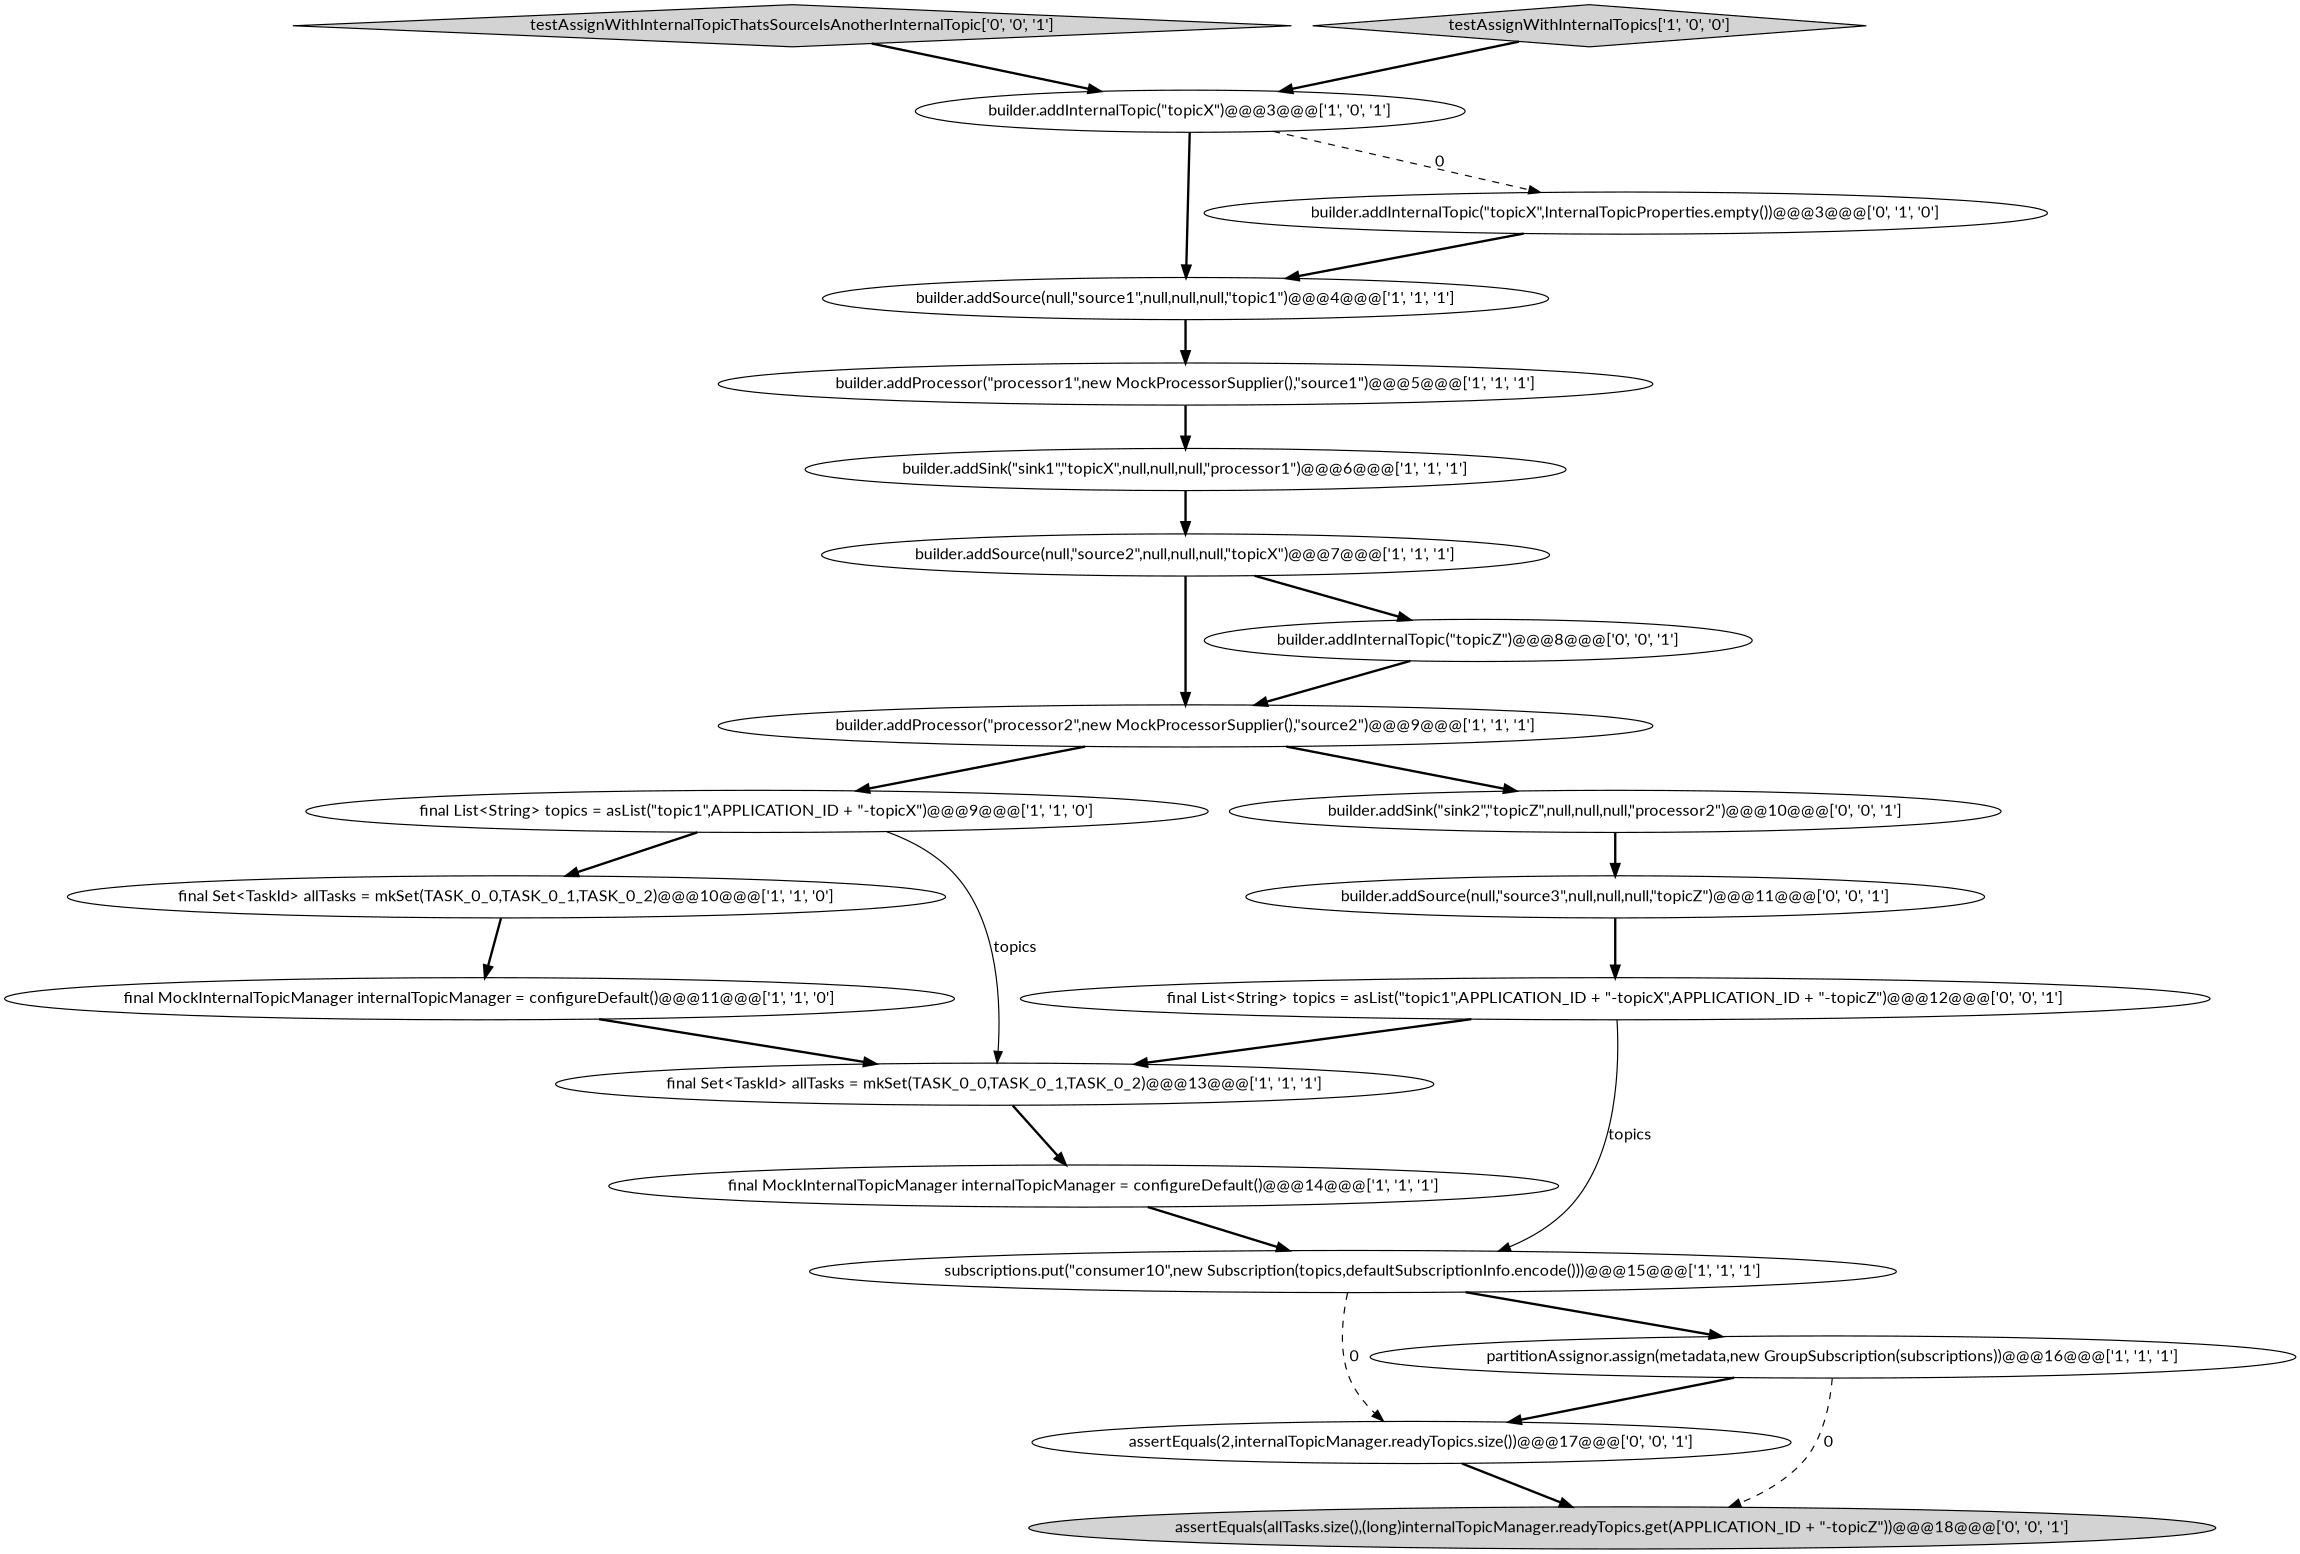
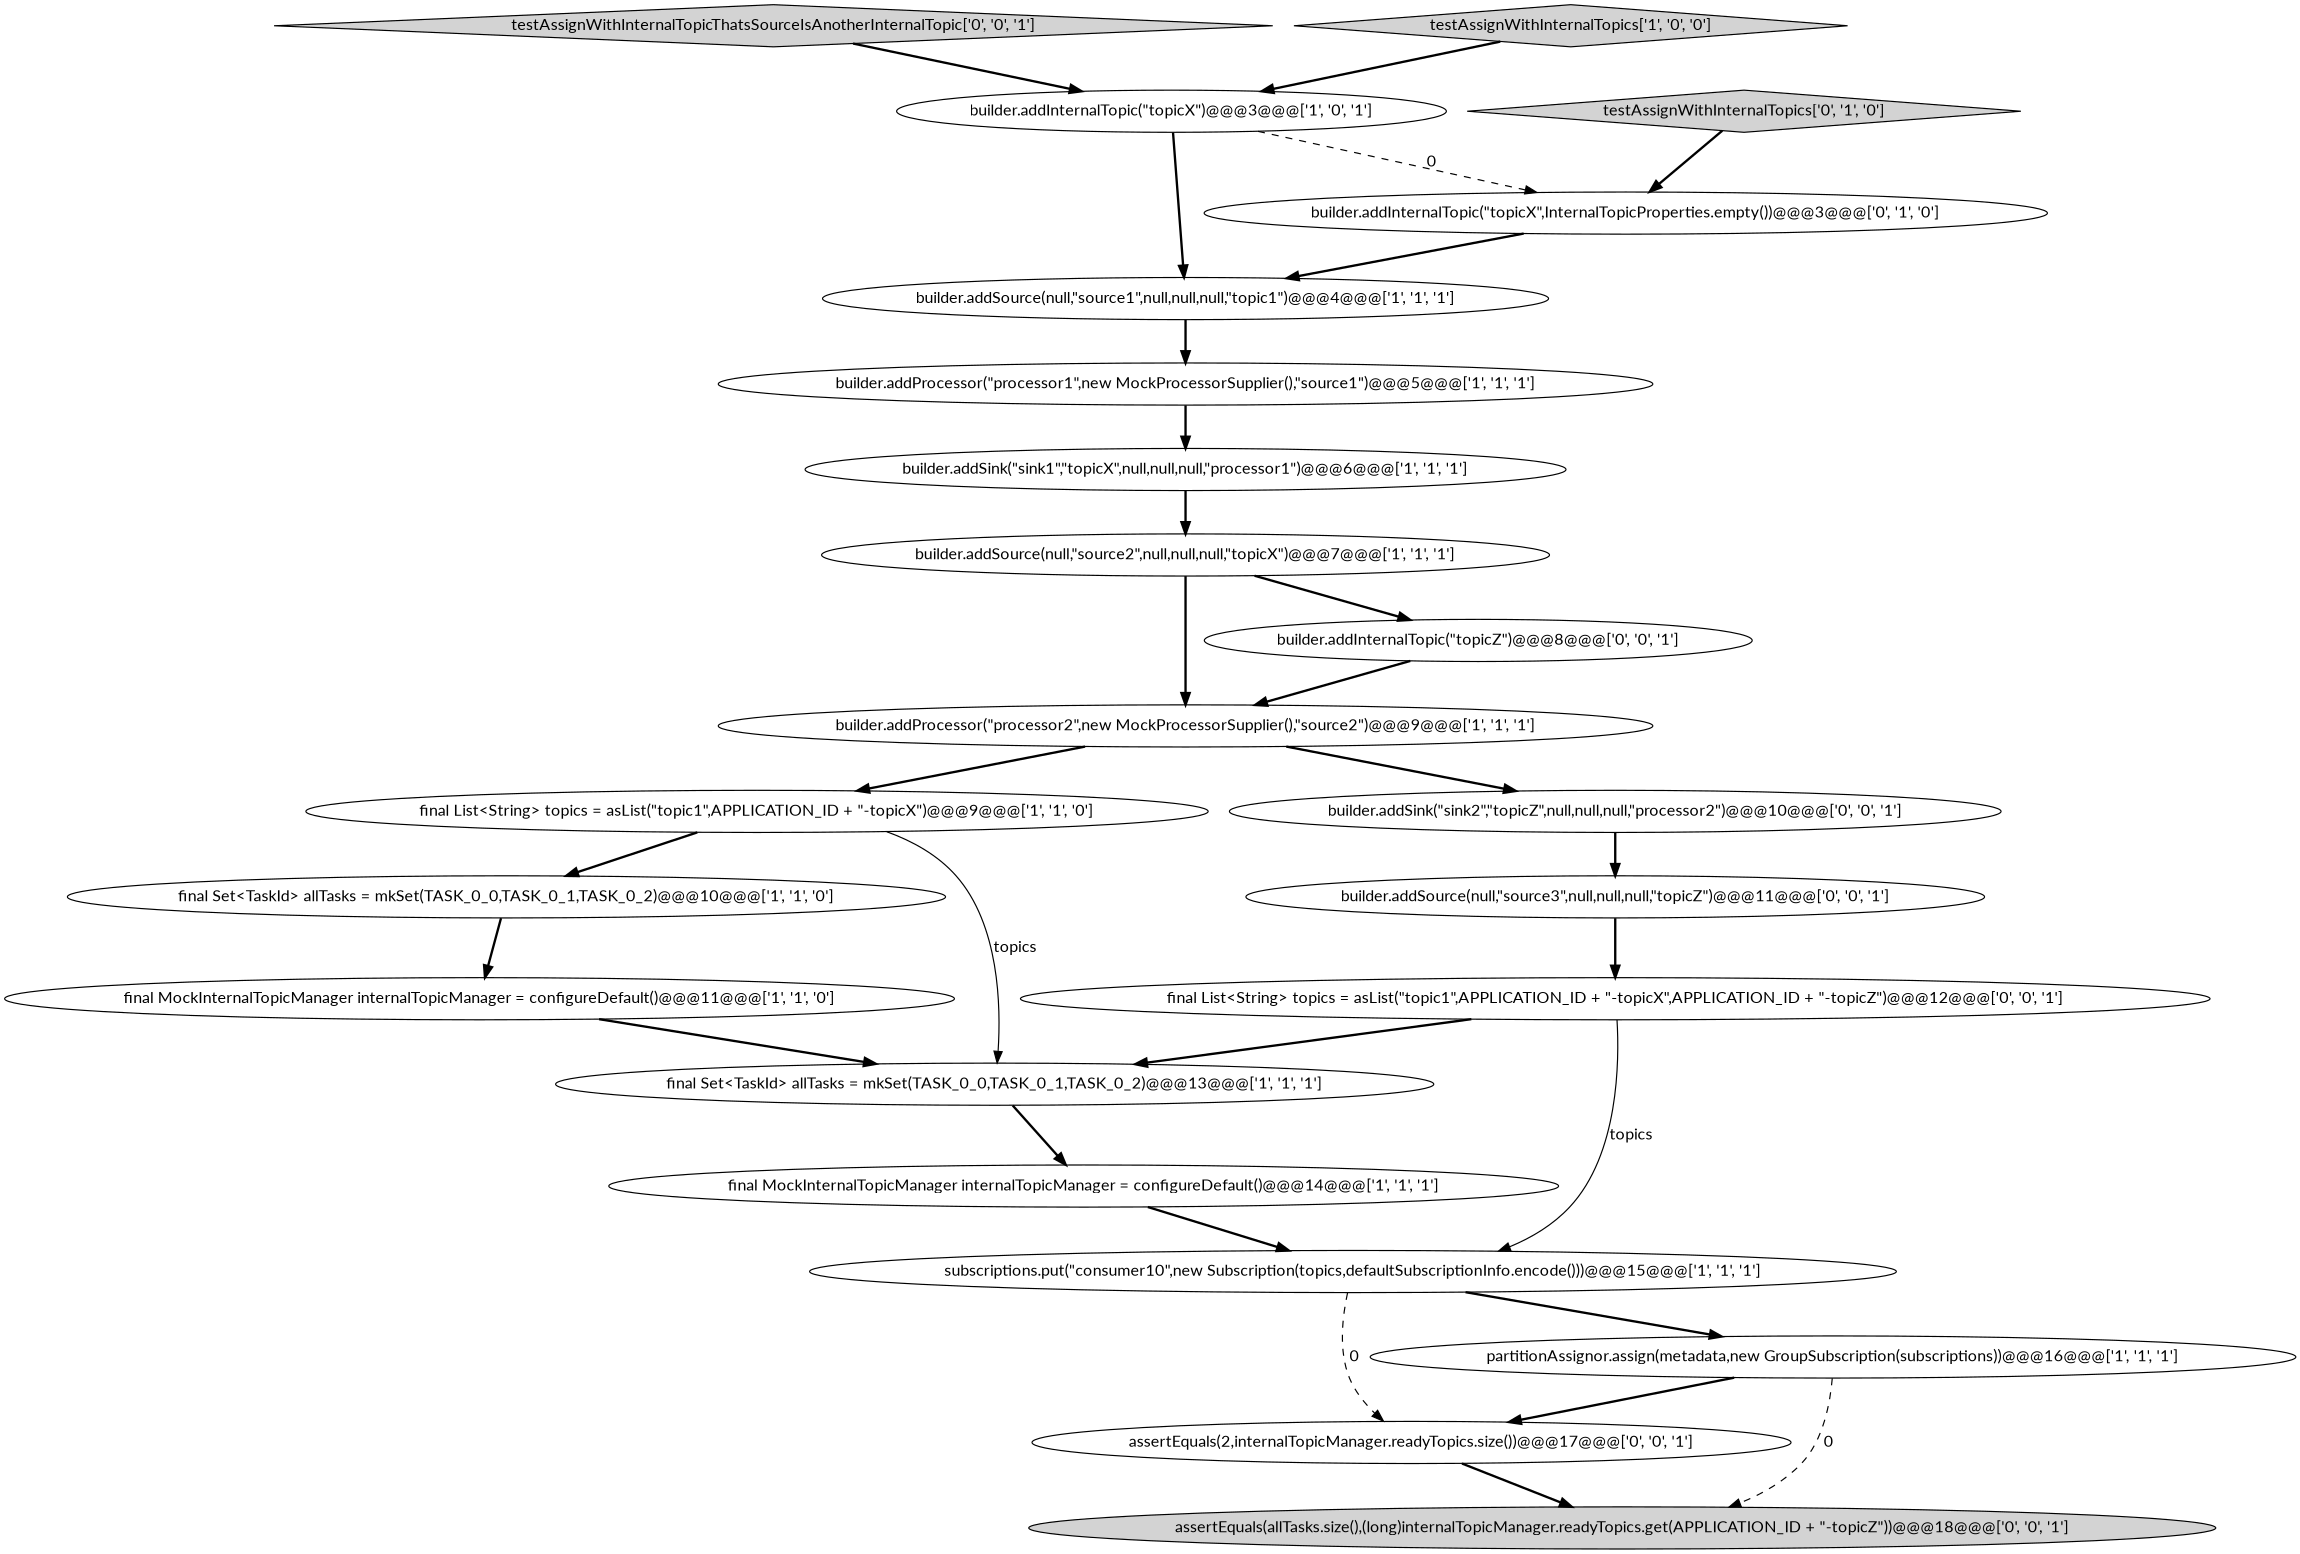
node "testAssignWithInternalTopics['0', '1', '0']": added
